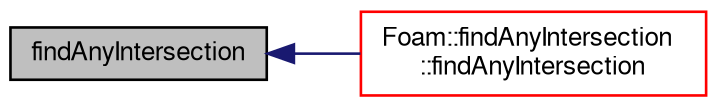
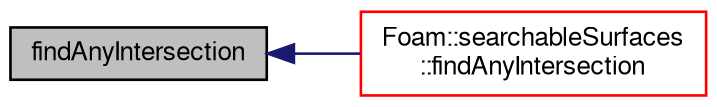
node "Foam::findAnyIntersection ::findAnyIntersection": label "Foam::findAnyIntersection ::findAnyIntersection" -> "Foam::searchableSurfaces ::findAnyIntersection"
